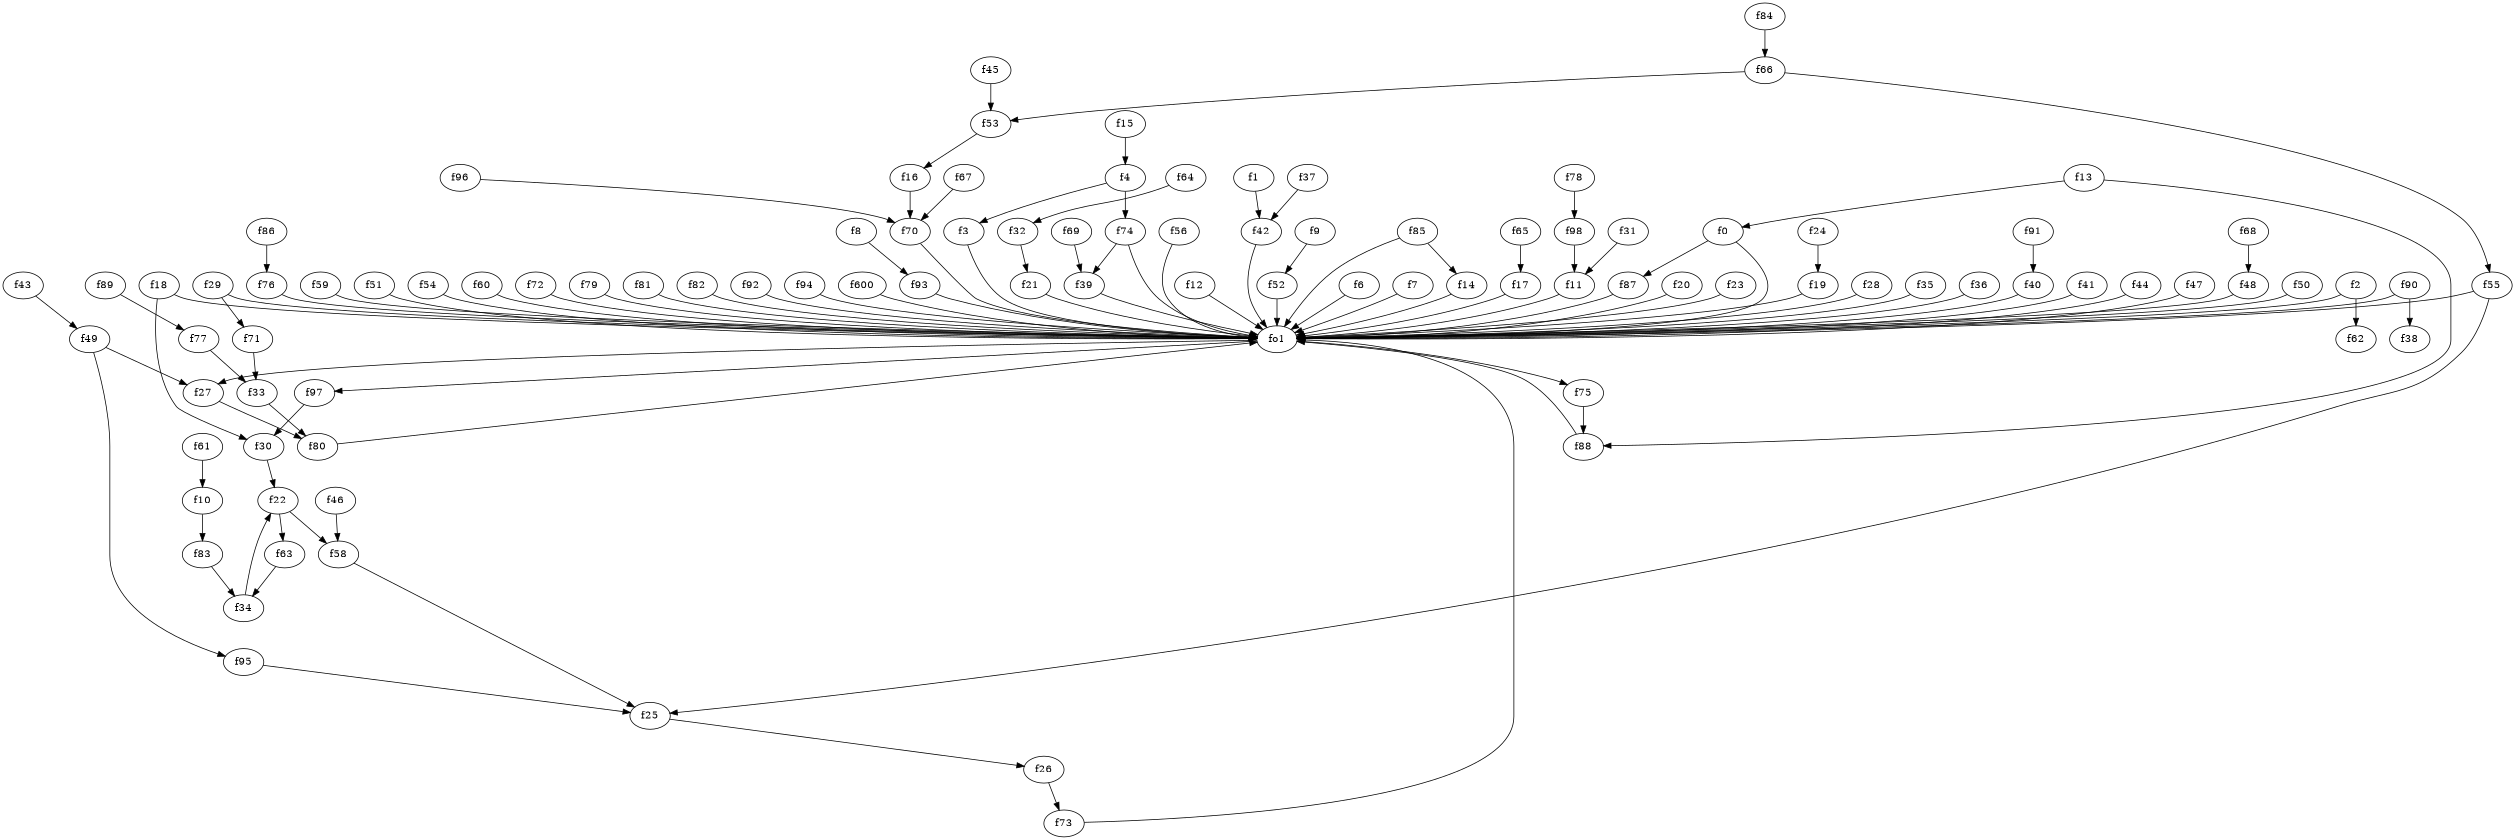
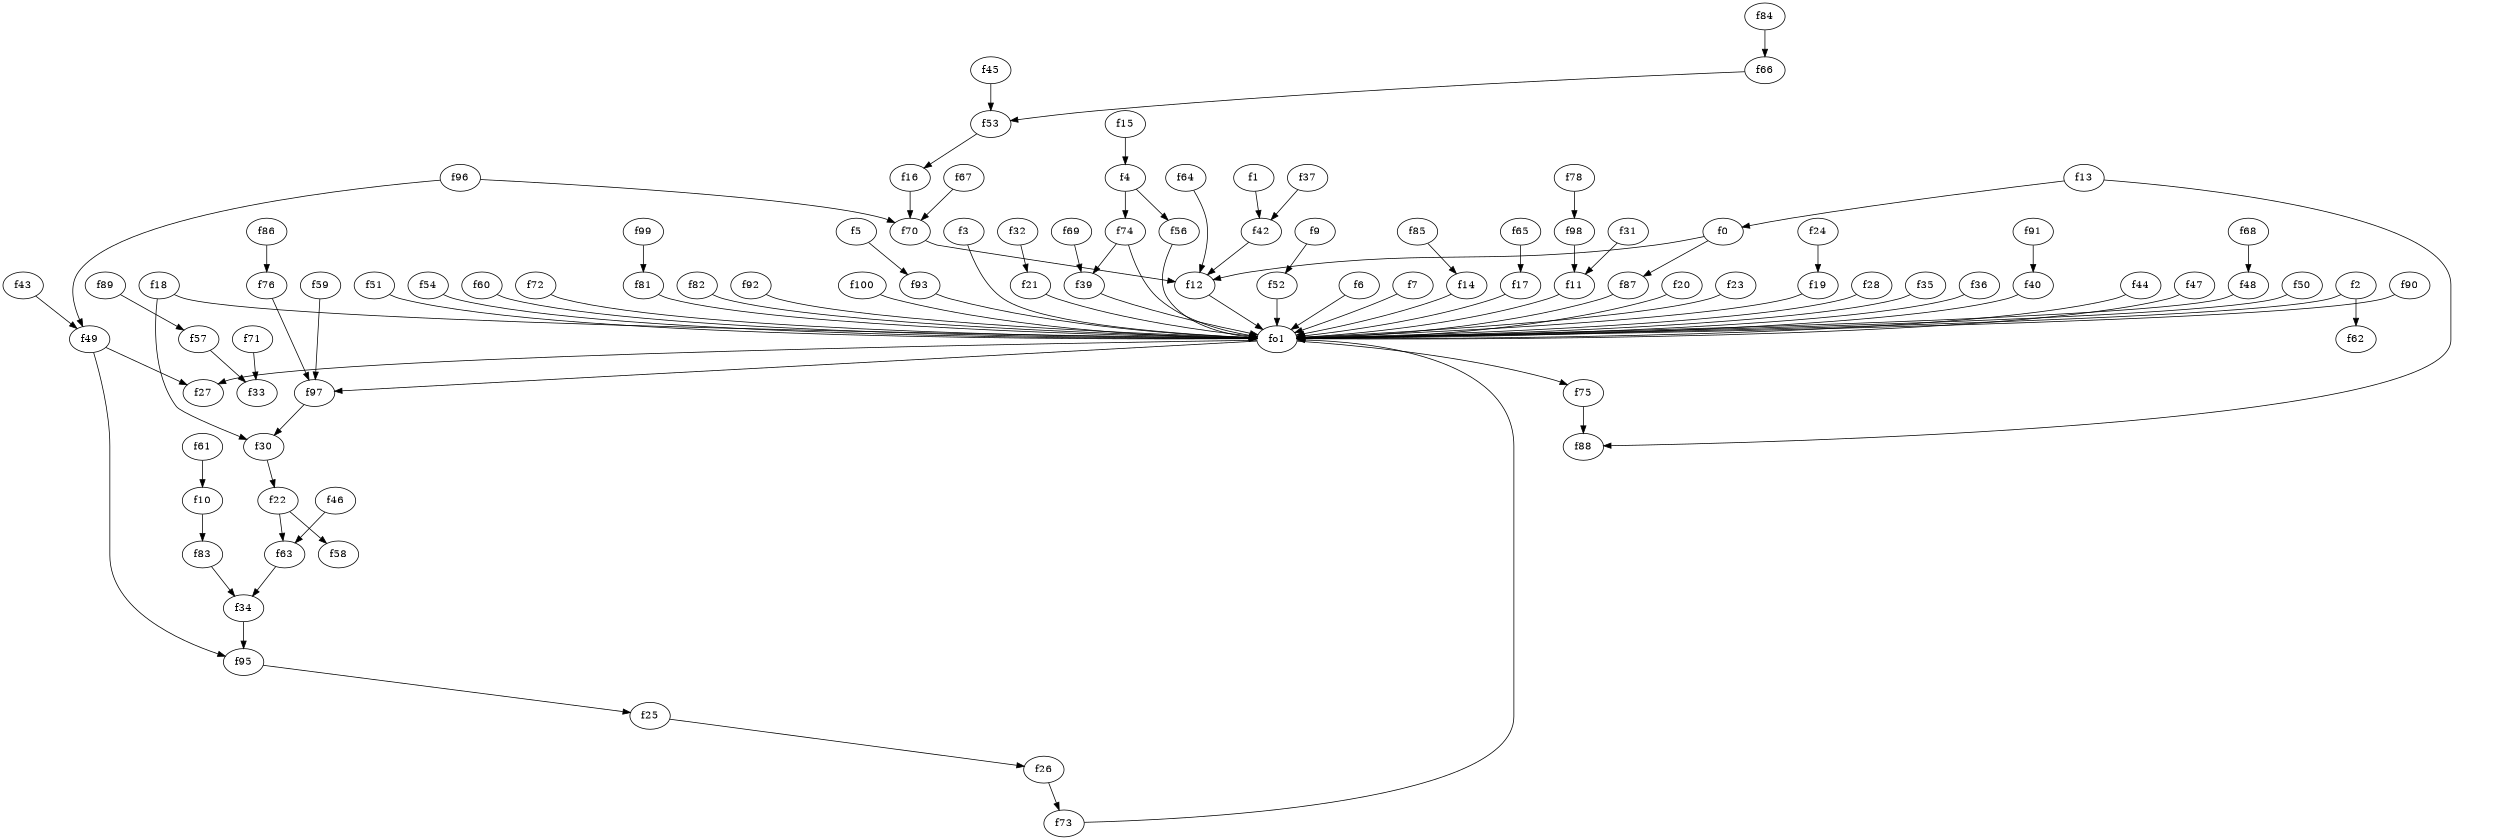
edge "f4" -> "f3": now "f4" -> "f56"
edge "f64" -> "f32": now "f64" -> "f12"
edge "f96" -> "f49": added
node "f99": added
node "f8": label "f8" -> "f5"
edge "f85" -> "fo1": removed
edge "f42" -> "fo1": now "f42" -> "f12"
node "f29": removed
node "f79": removed
node "f94": removed
node "f600": label "f600" -> "f100"
node "f41": removed
node "f55": removed
edge "f70" -> "fo1": now "f70" -> "f12"
edge "f59" -> "fo1": now "f59" -> "f97"
edge "f76" -> "fo1": now "f76" -> "f97"
edge "f0" -> "fo1": now "f0" -> "f12"
node "f77": label "f77" -> "f57"
node "f38": removed
edge "f88" -> "fo1": removed
node "f80": removed
edge "f46" -> "f58": now "f46" -> "f63"
edge "f34" -> "f22": now "f34" -> "f95"
edge "f58" -> "f25": removed
